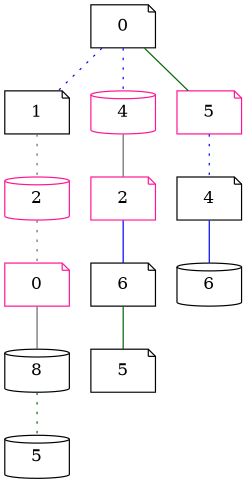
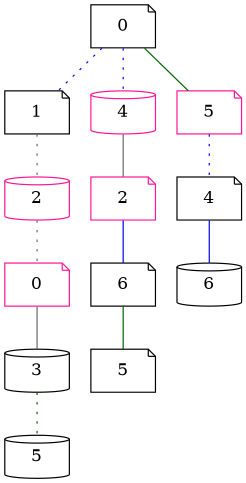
node "8": label "8" -> "3"
